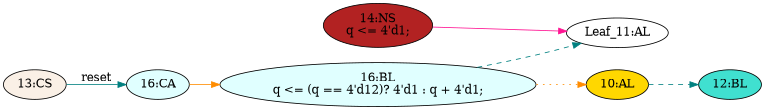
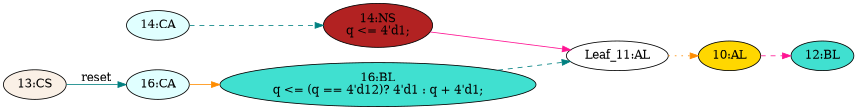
node "14:CA": added
node "16:BL q <= (q == 4'd12)? 4'd1 : q + 4'd1;": fillcolor lightcyan -> turquoise
edge "16:BL q <= (q == 4'd12)? 4'd1 : q + 4'd1;" -> "10:AL": now "Leaf_11:AL" -> "10:AL"
edge "10:AL" -> "12:BL": color teal -> deeppink
